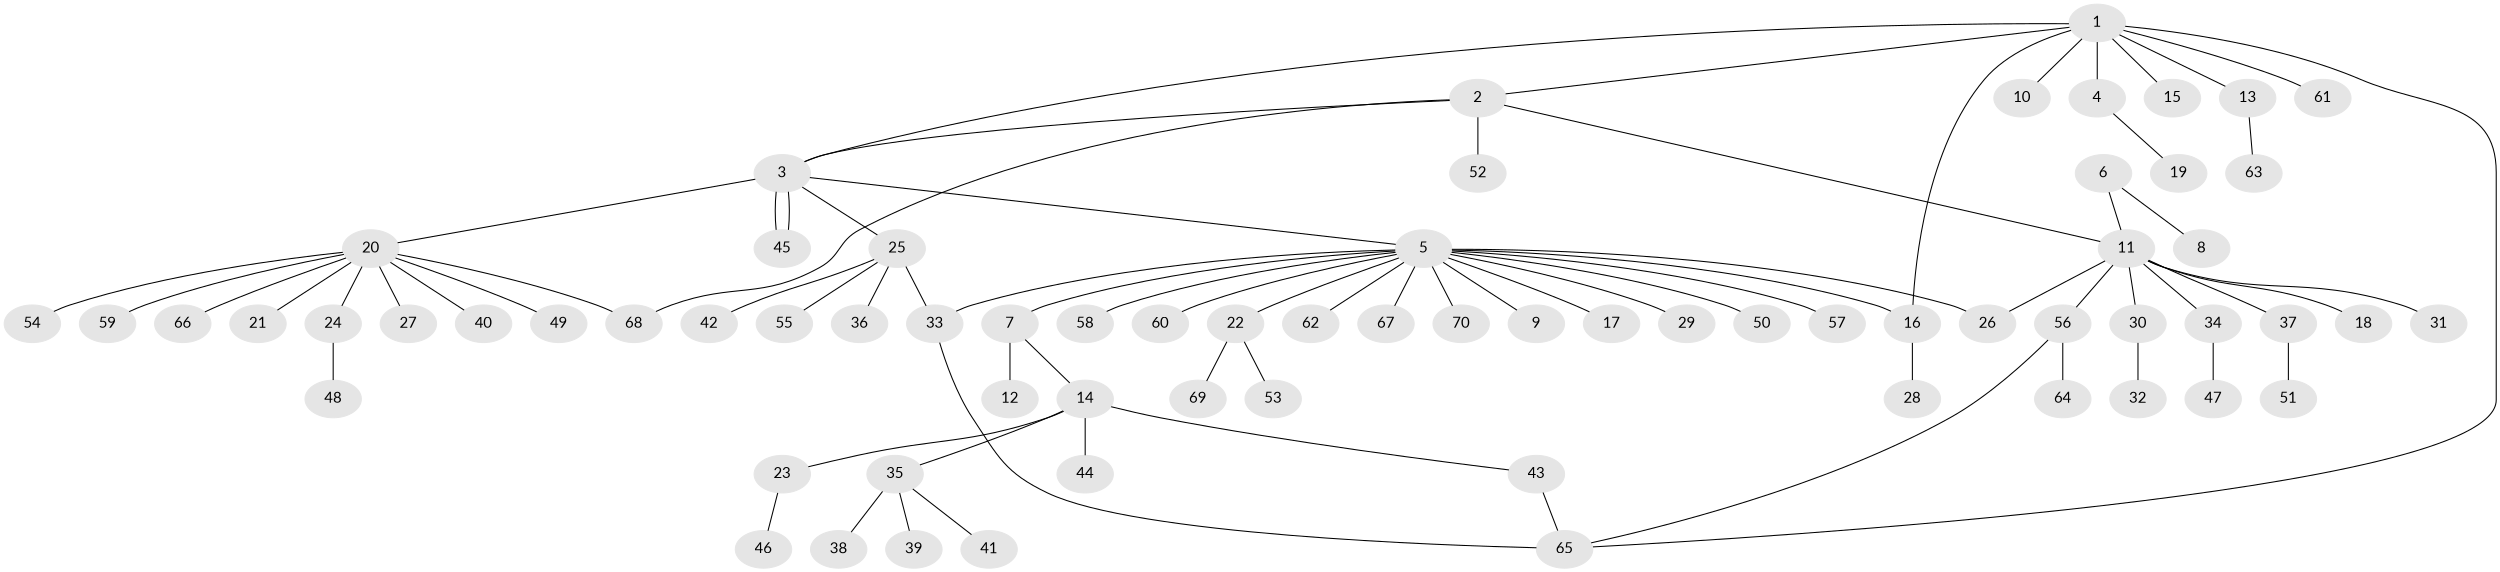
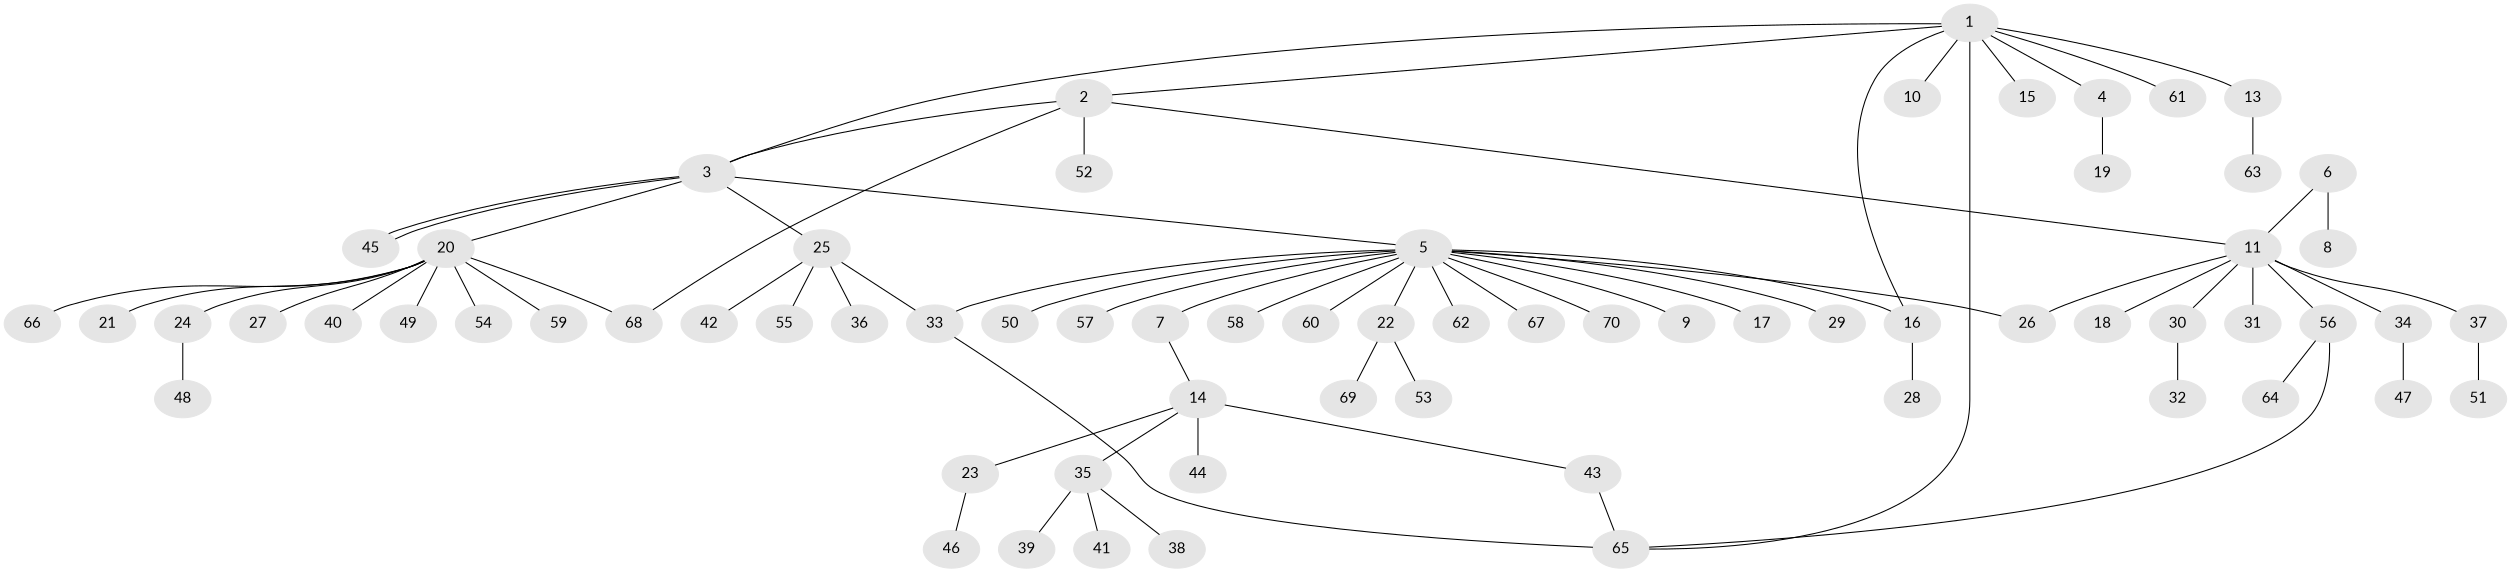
node "12": removed
